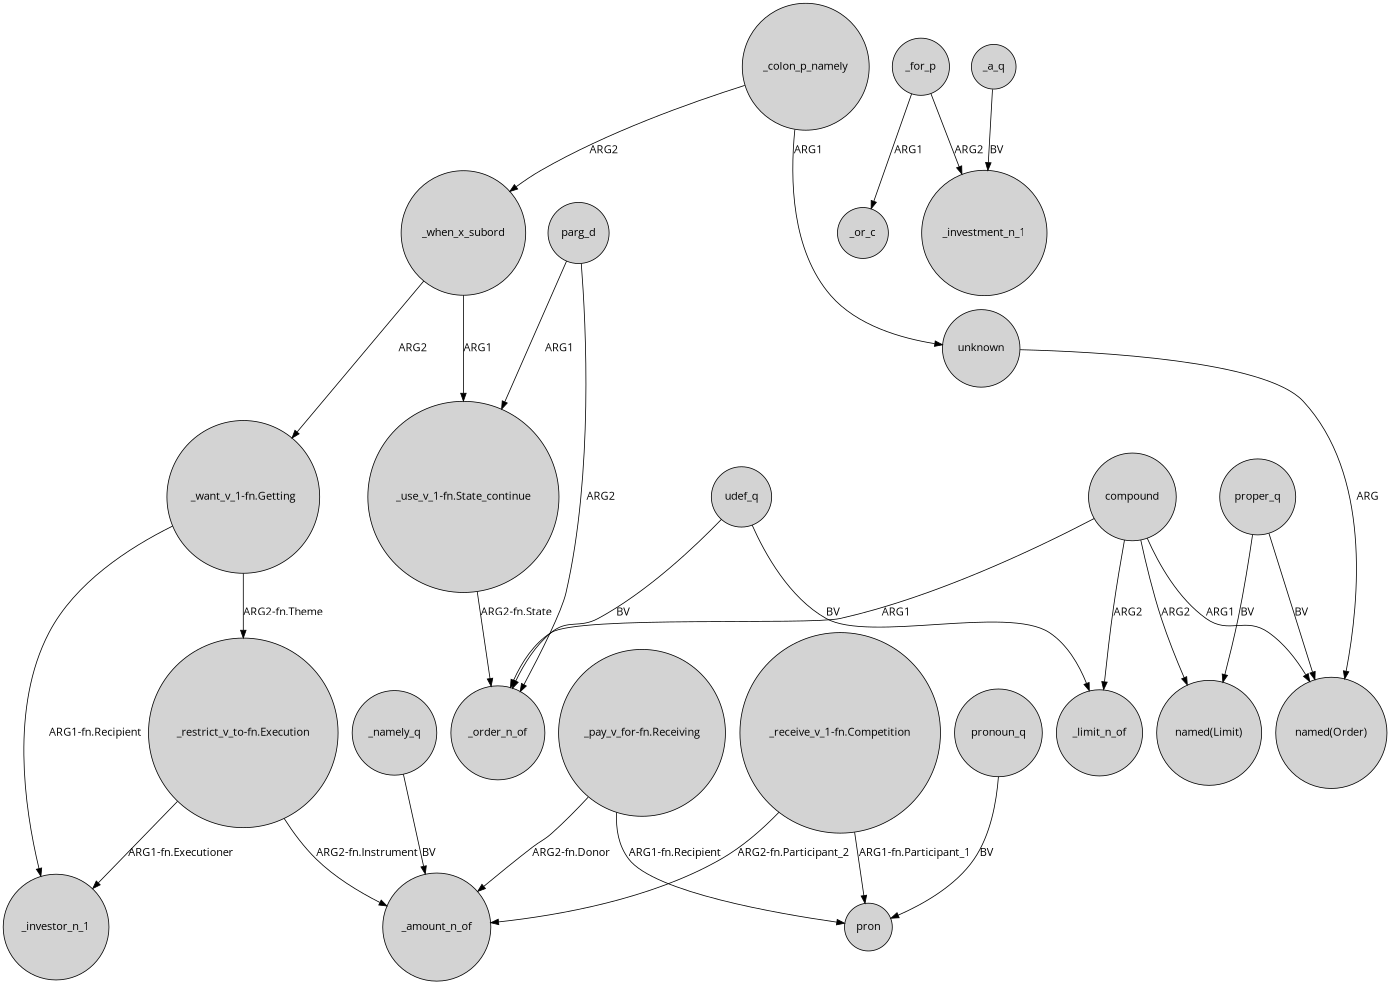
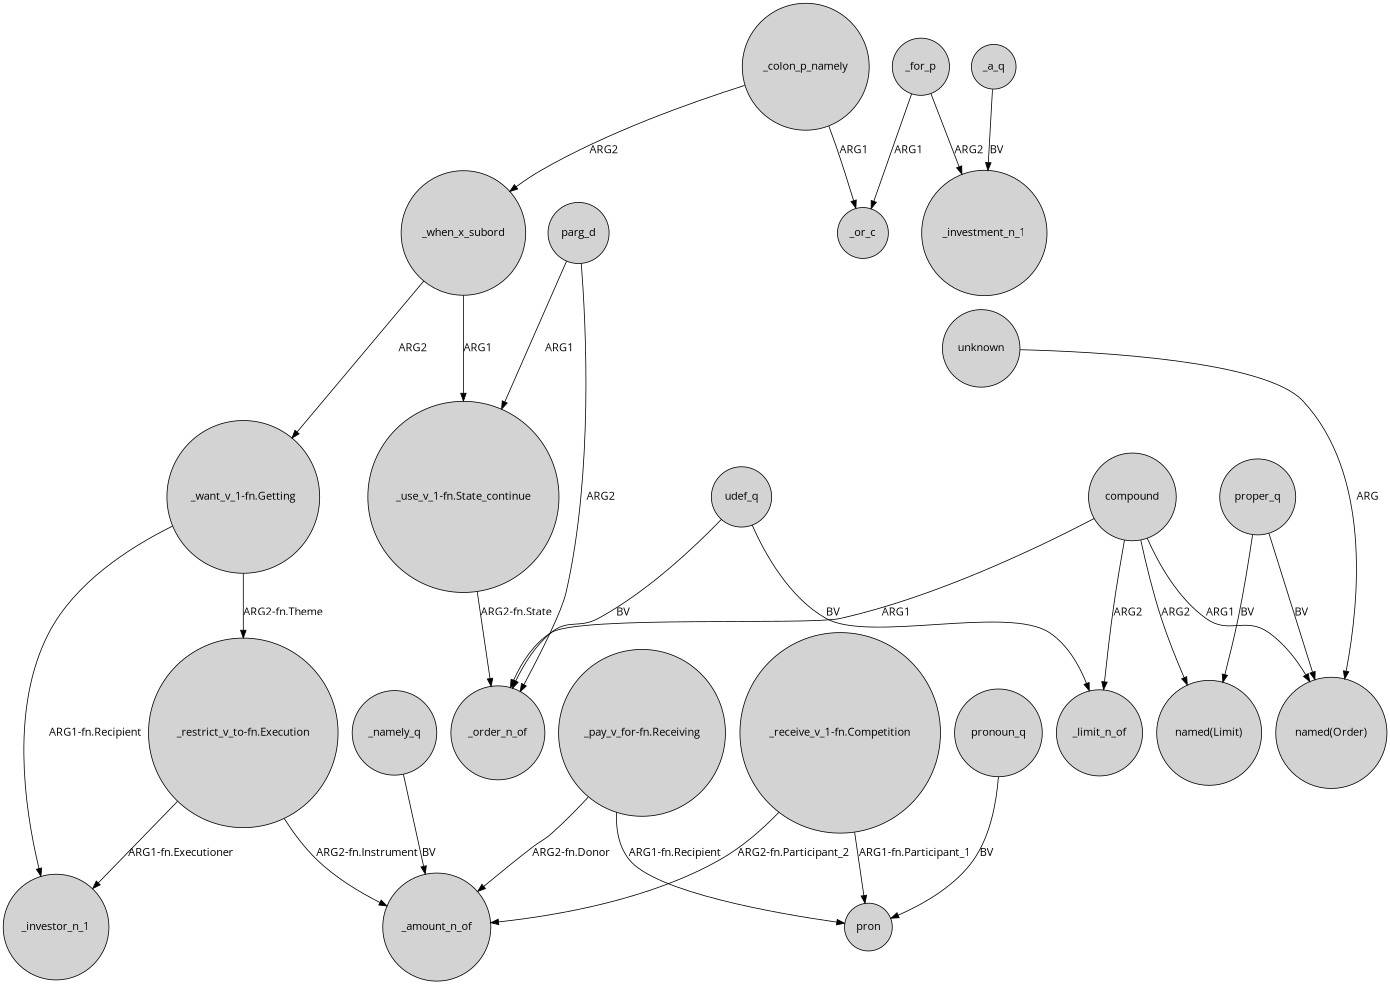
edge "_colon_p_namely" -> "unknown": now "_colon_p_namely" -> "_or_c"
